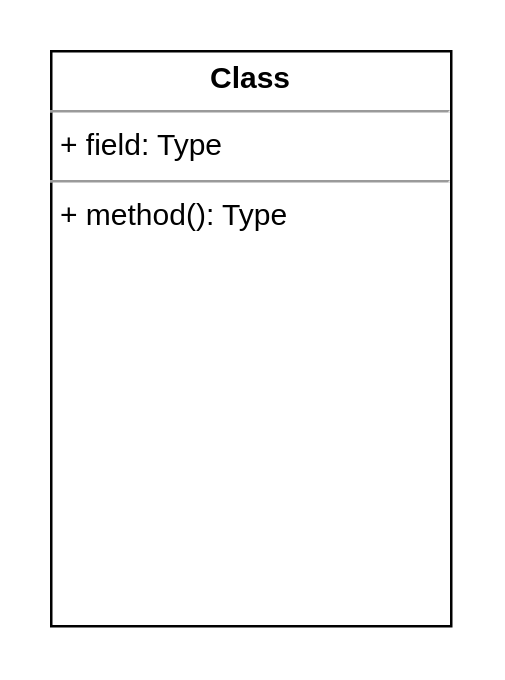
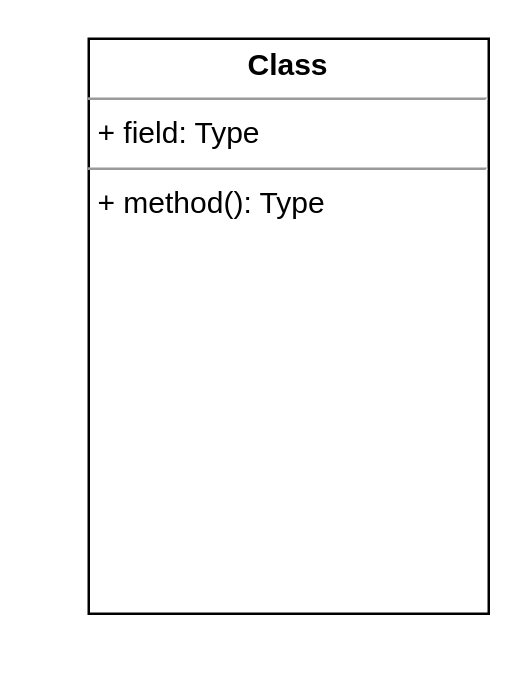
node "Class + field: Type + method(): Type": moved (251, 339) -> (289, 326)
